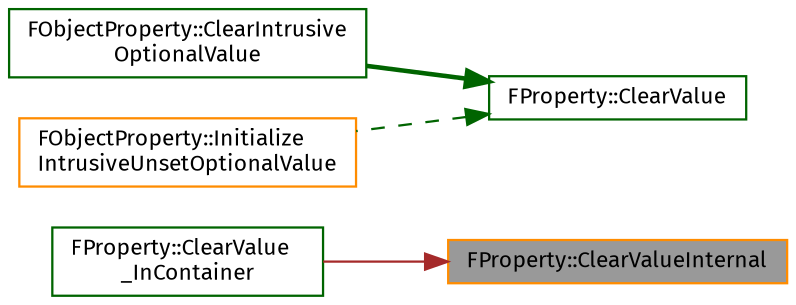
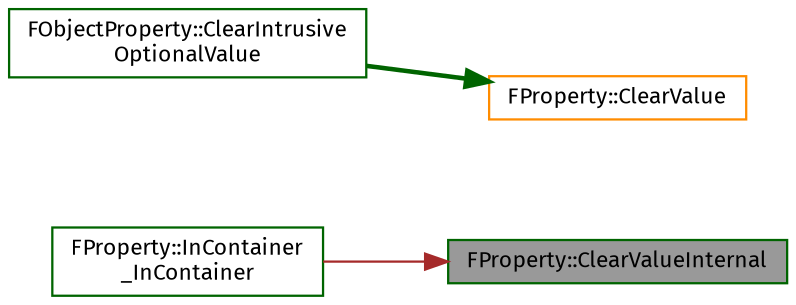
node "FProperty::ClearValue": color darkgreen -> darkorange
node "FObjectProperty::Initialize IntrusiveUnsetOptionalValue": removed
node "FProperty::ClearValue _InContainer": label "FProperty::ClearValue _InContainer" -> "FProperty::InContainer _InContainer"
node "FProperty::ClearValueInternal": color darkorange -> darkgreen
